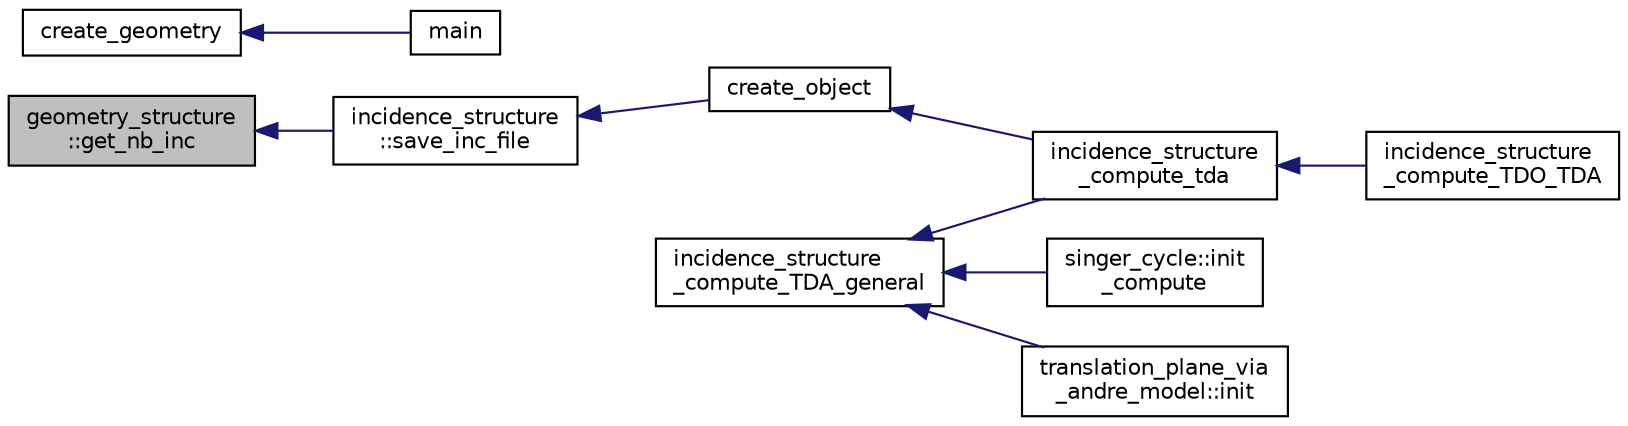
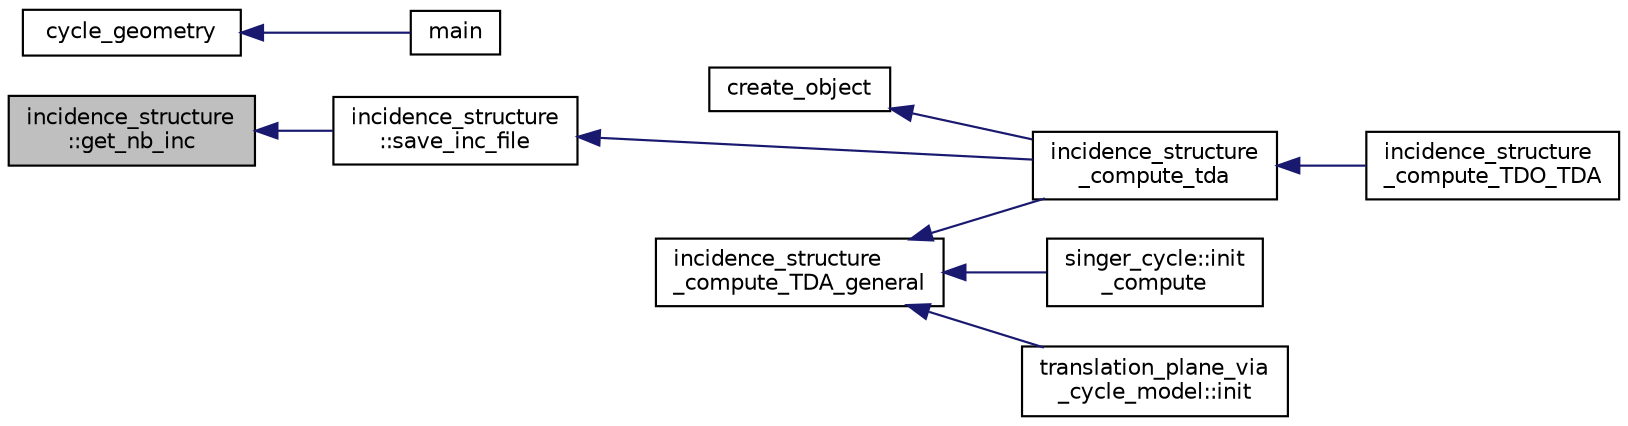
node "create_geometry": label "create_geometry" -> "cycle_geometry"
edge "create_object" -> "incidence_structure ::save_inc_file": now "incidence_structure _compute_tda" -> "incidence_structure ::save_inc_file"
node "geometry_structure ::get_nb_inc": label "geometry_structure ::get_nb_inc" -> "incidence_structure ::get_nb_inc"
node "translation_plane_via _andre_model::init": label "translation_plane_via _andre_model::init" -> "translation_plane_via _cycle_model::init"
